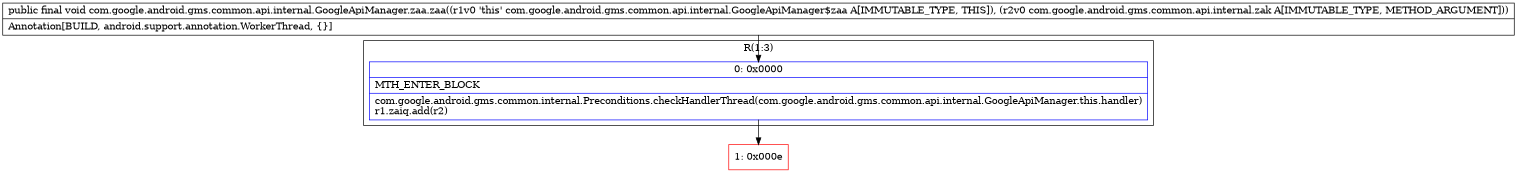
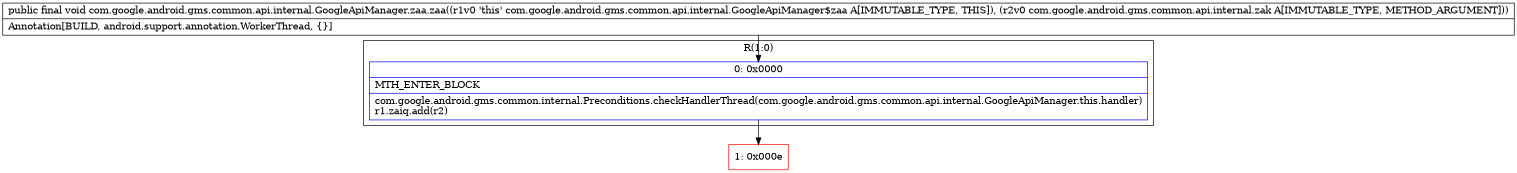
cluster "R(1:3)": label "R(1:3)" -> "R(1:0)"
